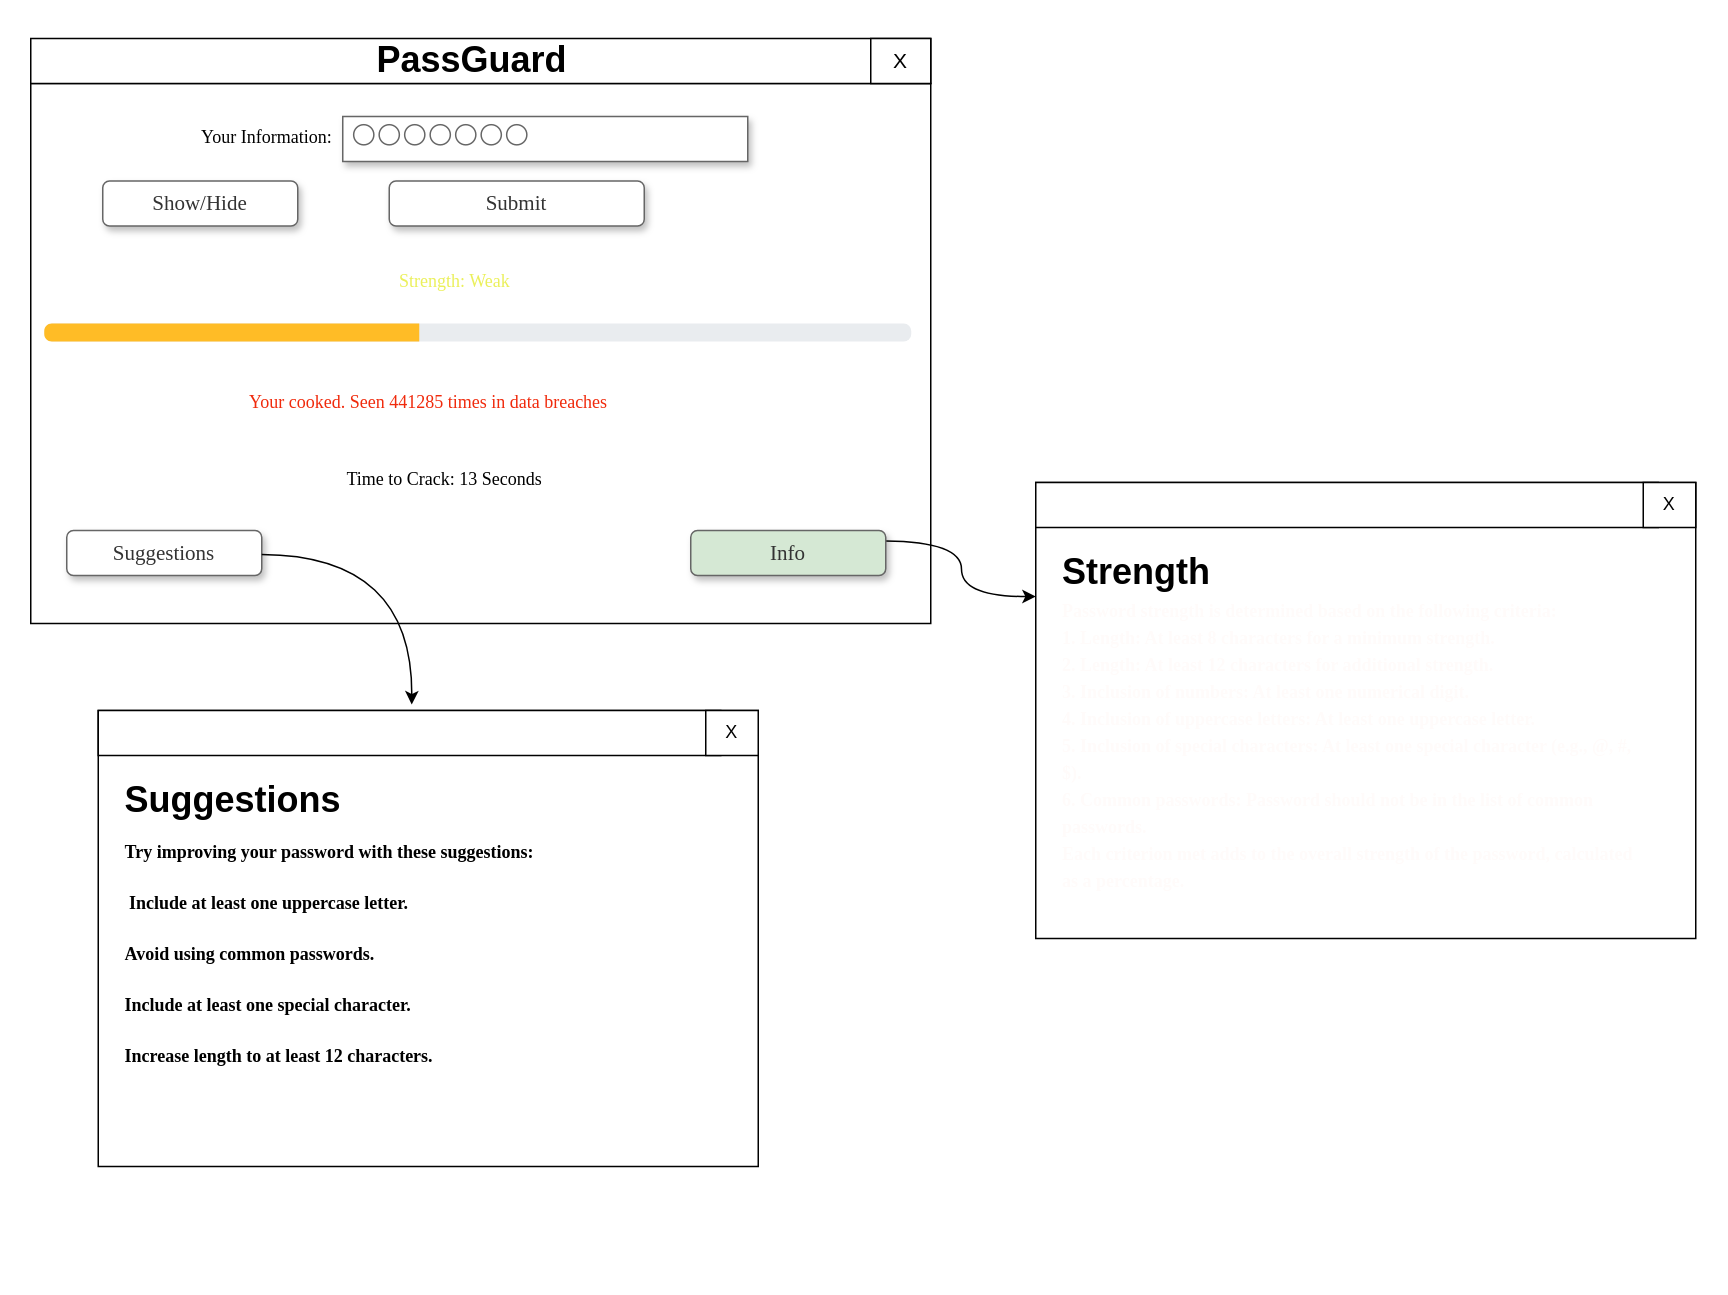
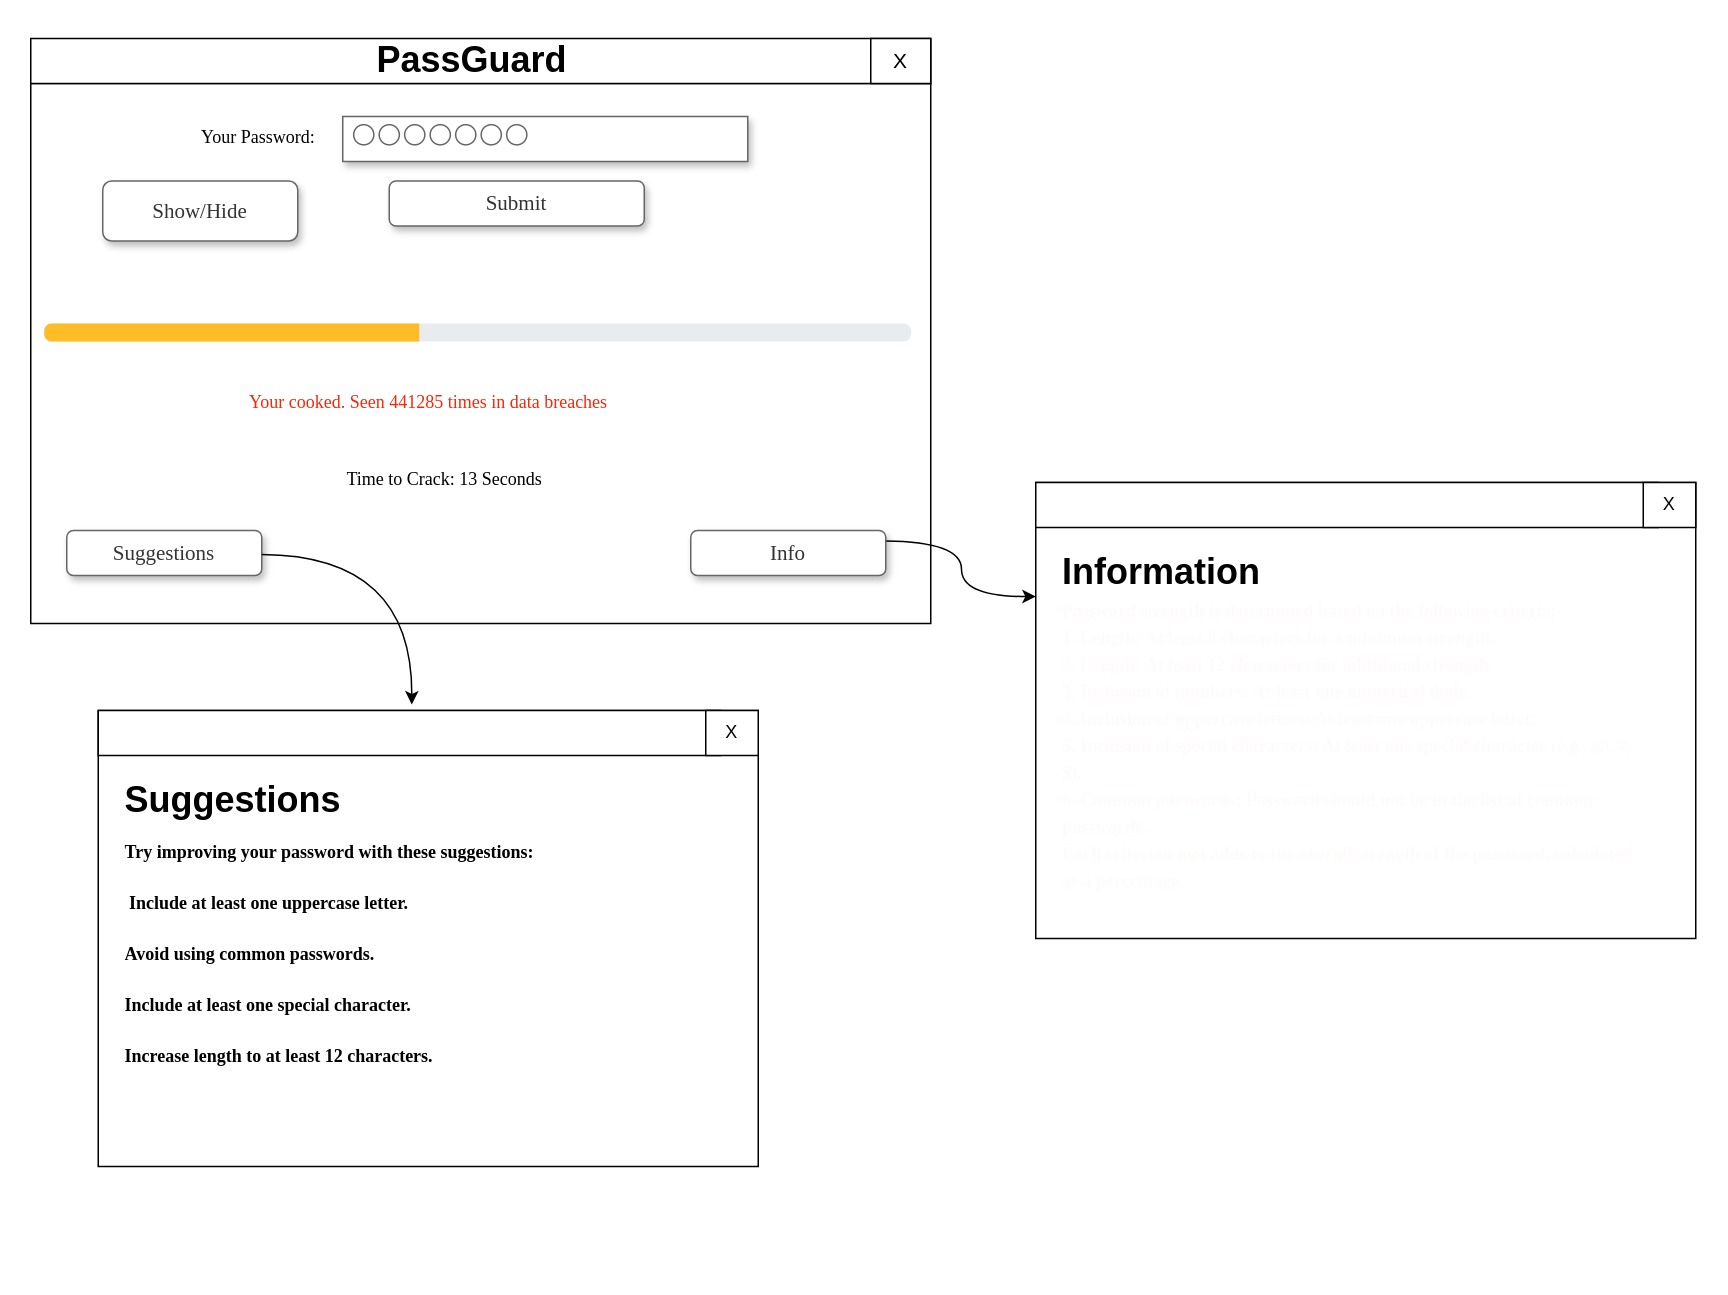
node "Your Information:": label "Your Information:" -> "Your Password:"
node "Show/Hide": size 195x45 -> 195x60
node "Strength: Weak": removed
node "Strength": label "Strength" -> "Information"
node "Info": fillcolor #d5e8d4 -> #ffffff
